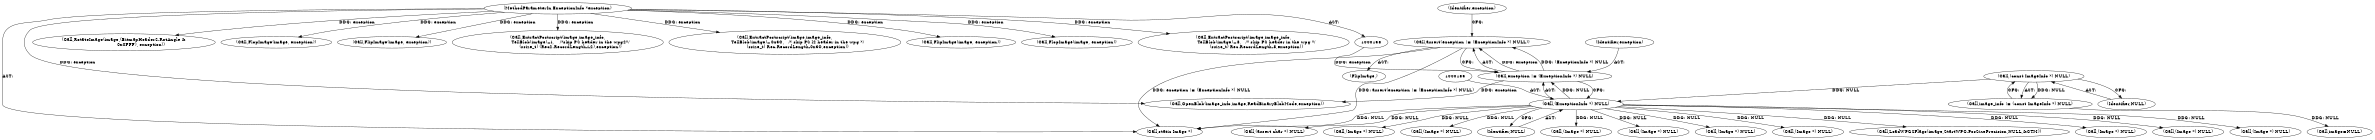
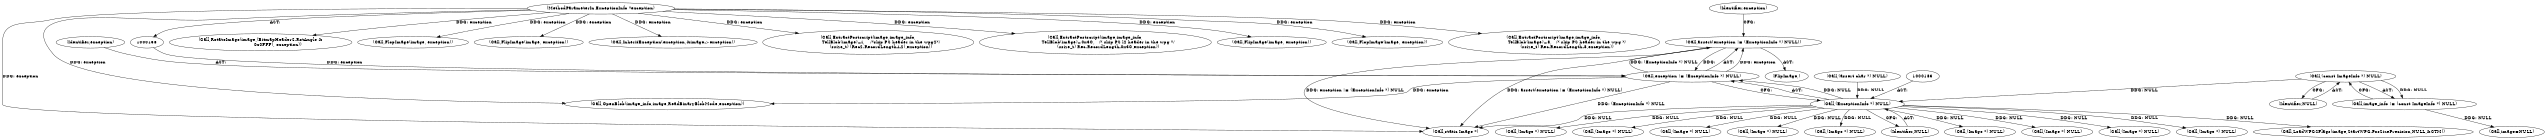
node "(Call,InheritException(exception,&image->exception))": added
edge "(Call,assert(exception != (ExceptionInfo *) NULL))" -> "(Call,exception != (ExceptionInfo *) NULL)": label "CFG: " -> "DDG: "
edge "(MethodParameterIn,ExceptionInfo *exception)" -> "(Call,static Image *)": label "AST: " -> "DDG: exception"
edge "(Call,exception != (ExceptionInfo *) NULL)" -> "(Call,static Image *)": added, label "DDG: (ExceptionInfo *) NULL"
edge "(Call,(ExceptionInfo *) NULL)" -> "(Call,(assert char *) NULL)": reversed
